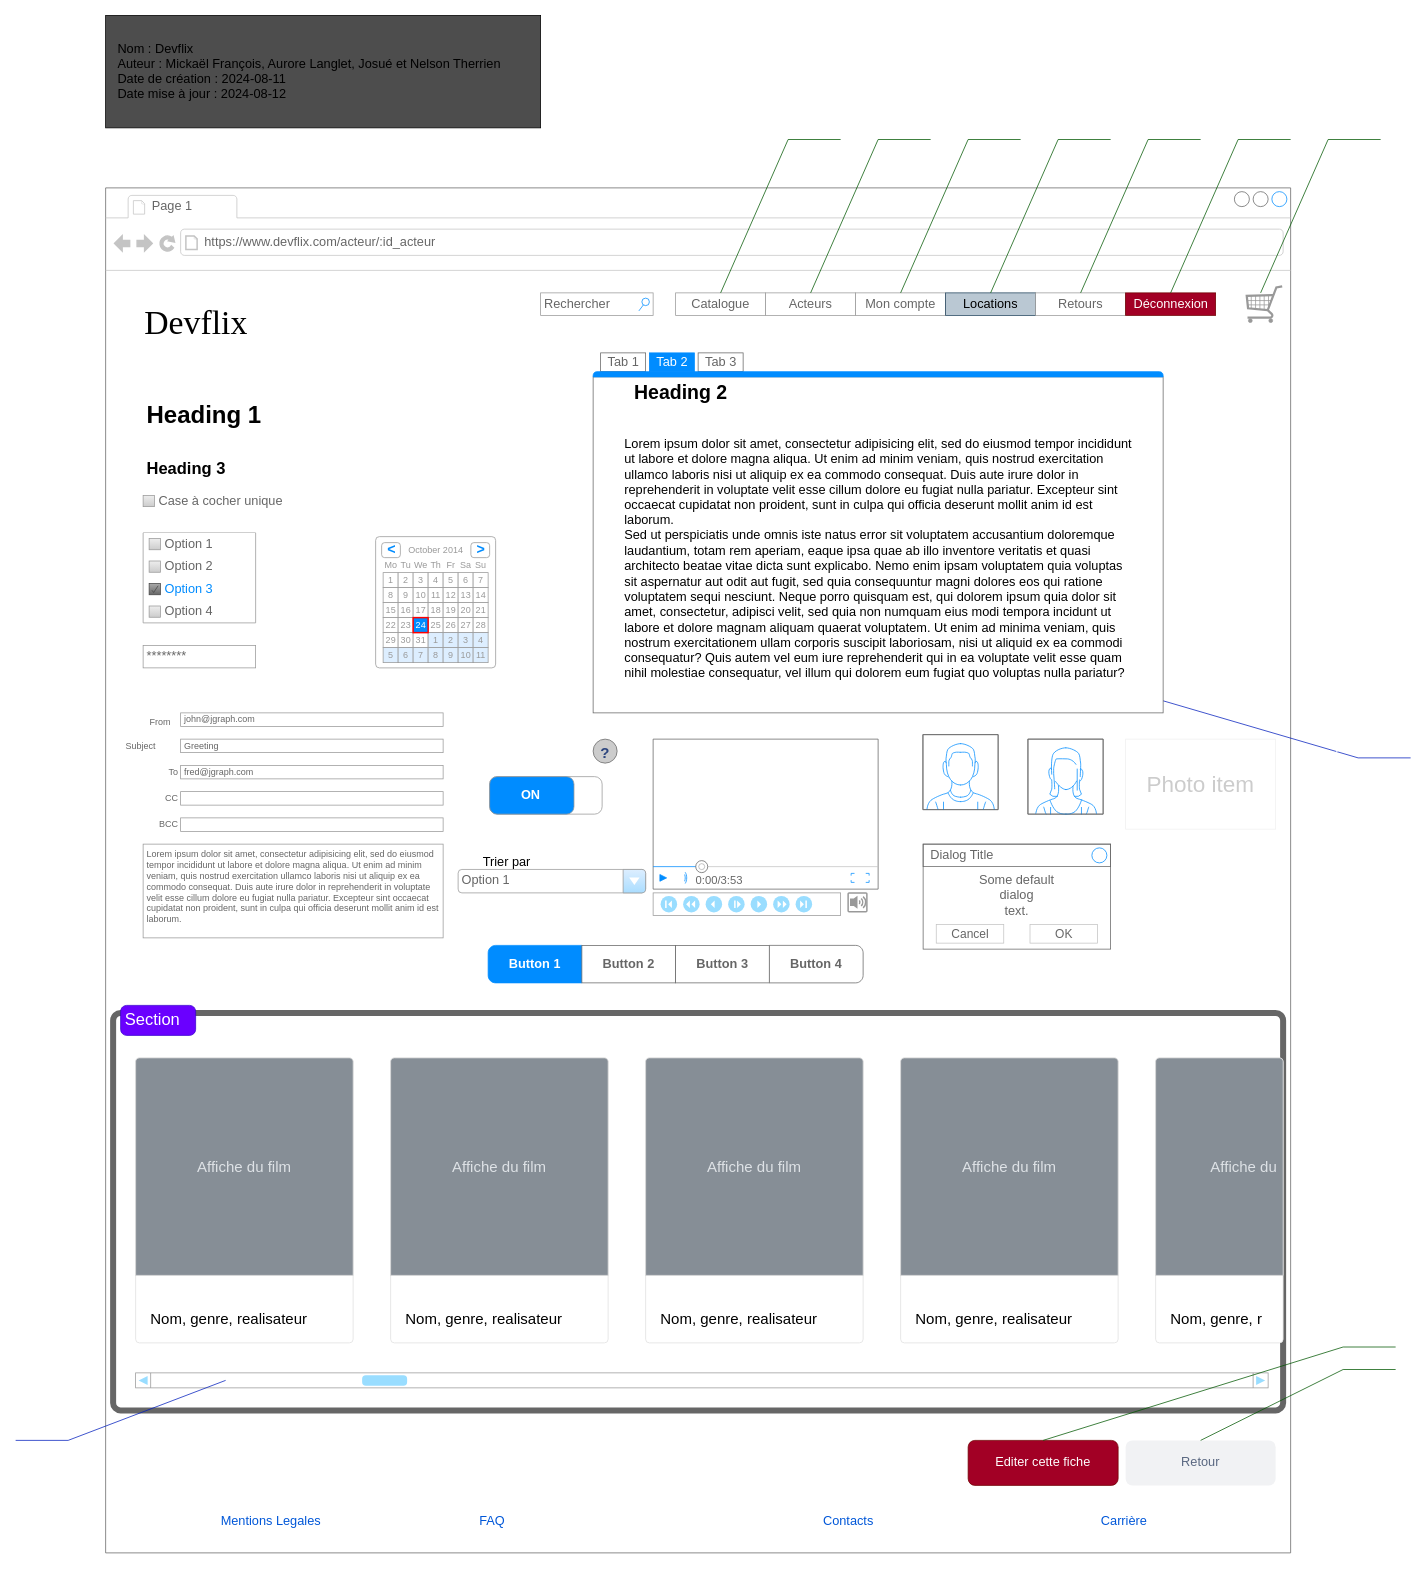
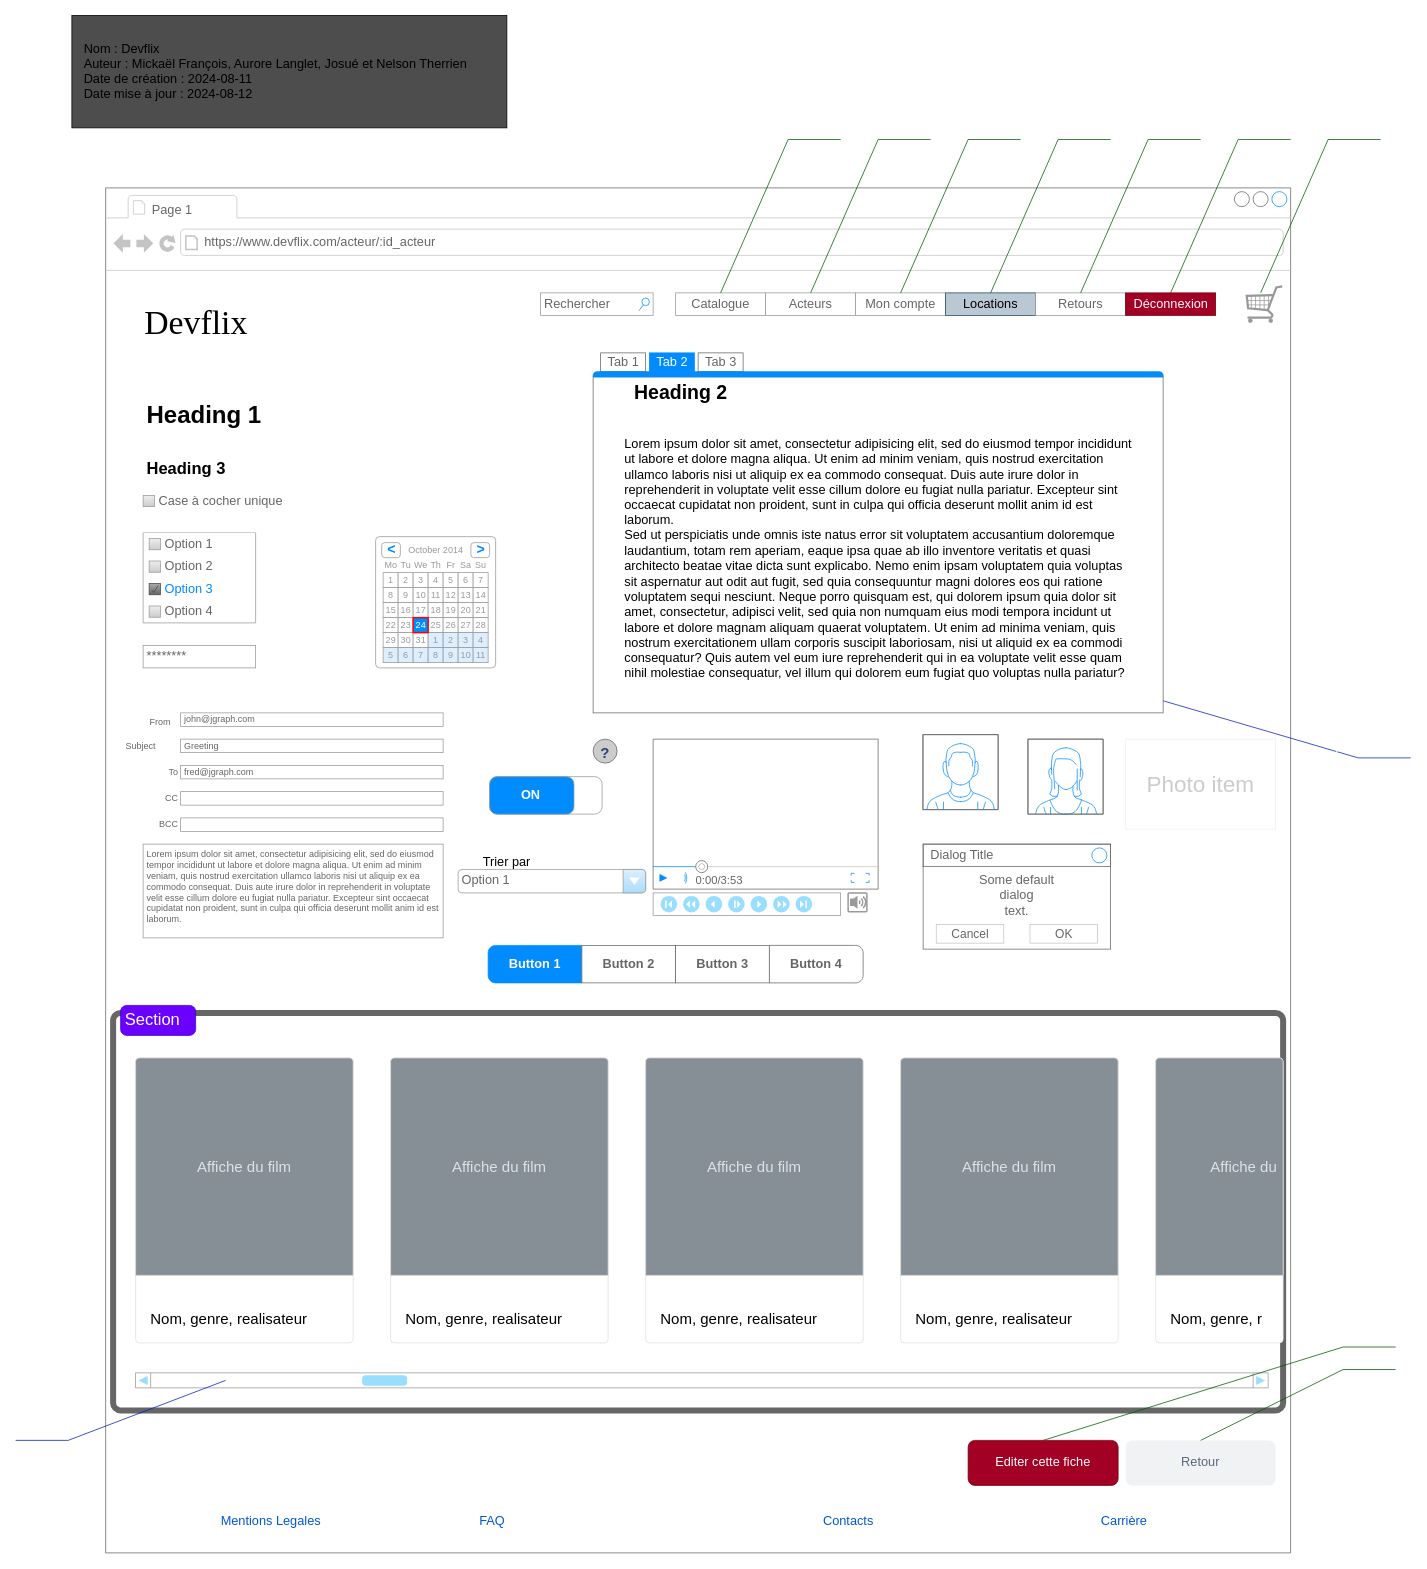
node "Nom : Devflix Auteur : Mickaël François, Aurore Langlet, Josué et Nelson Therrien Date de création : 2024-08-11 Date mise à jour : 2024-08-12": moved (323, 72) -> (289, 72)
node "Page 1": size 83x20 -> 56x26
